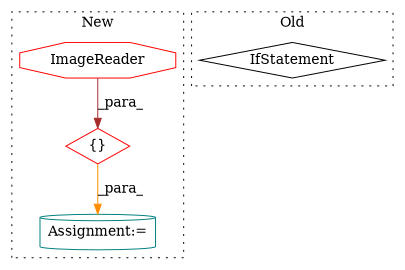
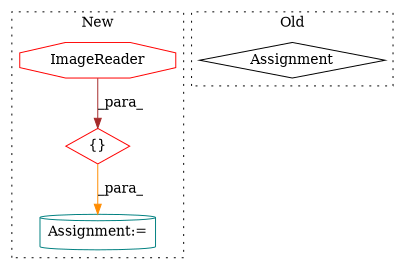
node "IfStatement": label "IfStatement" -> "Assignment"
